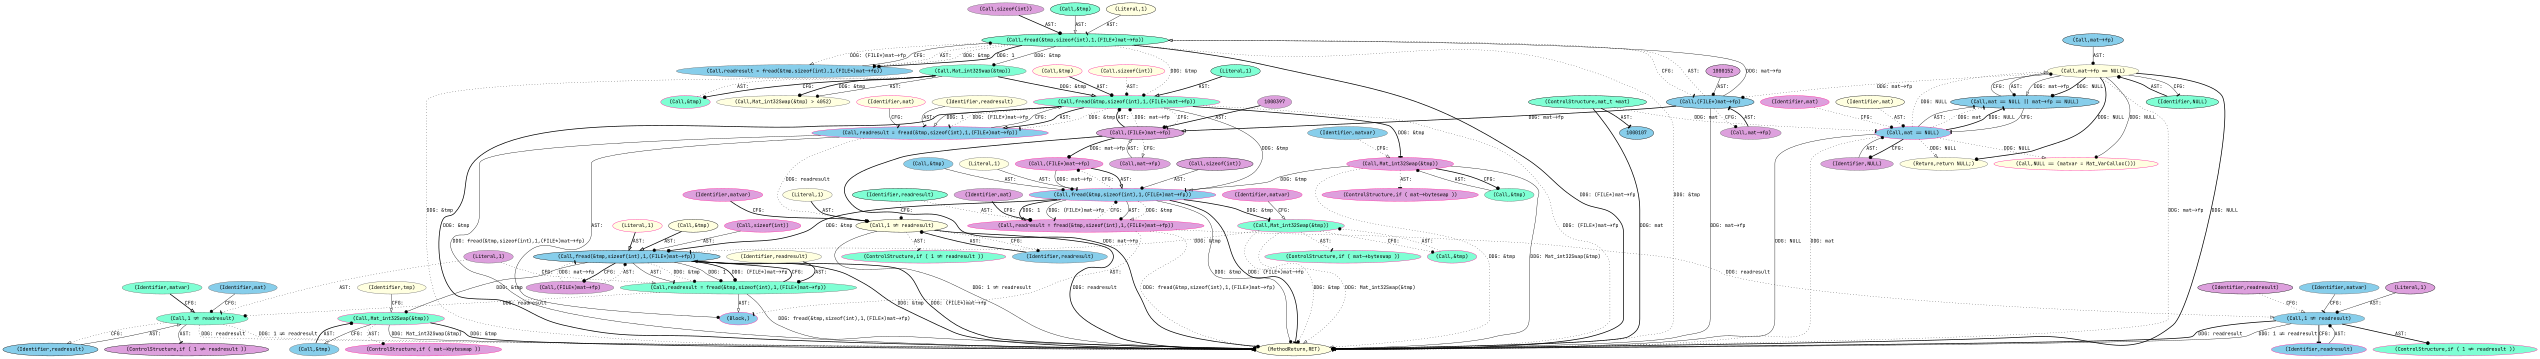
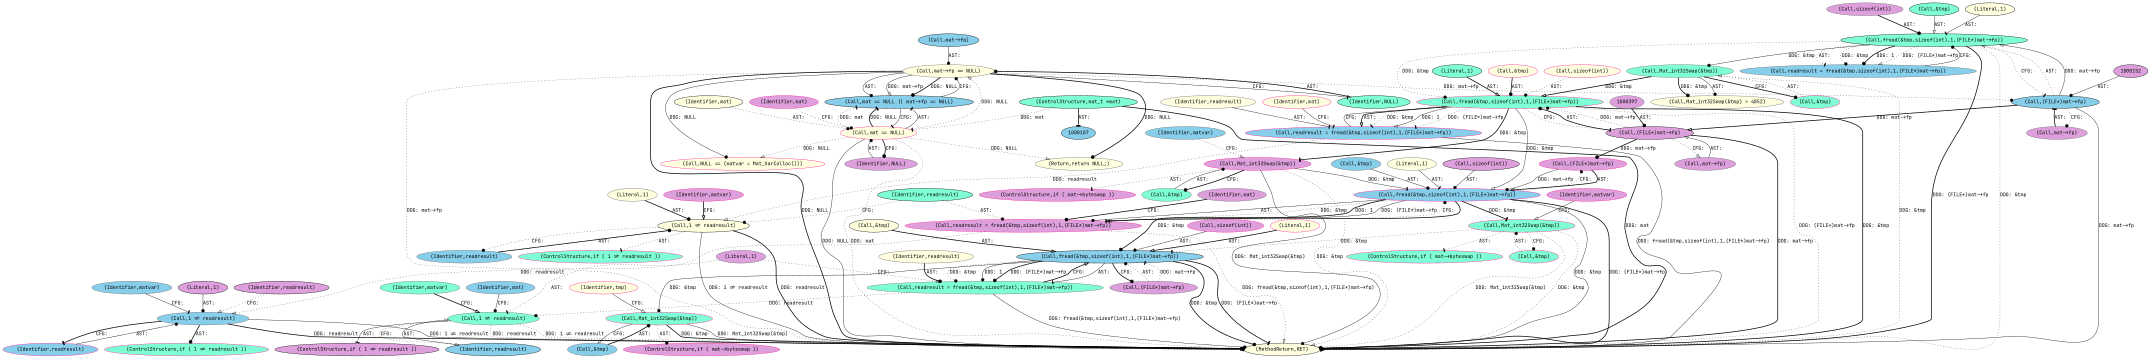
node "(Call,mat == NULL)": fillcolor skyblue -> lightyellow
node "(Identifier,tmp)": color gray40 -> deeppink
node "(Block,)": removed
